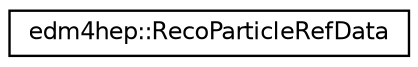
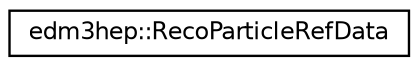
node "edm4hep::RecoParticleRefData": label "edm4hep::RecoParticleRefData" -> "edm3hep::RecoParticleRefData"
